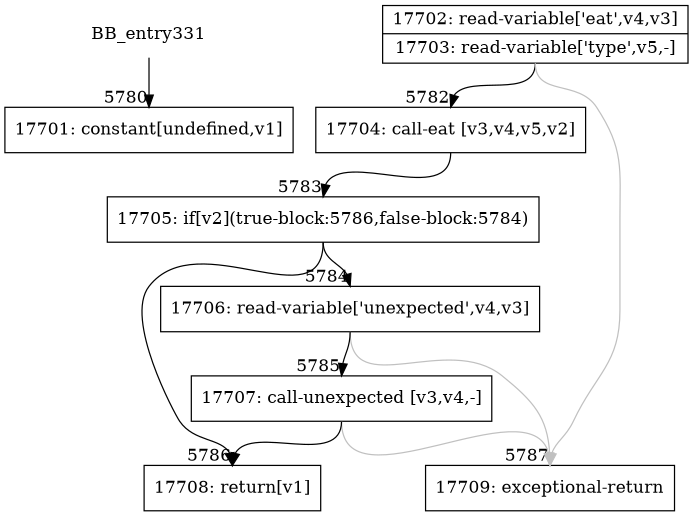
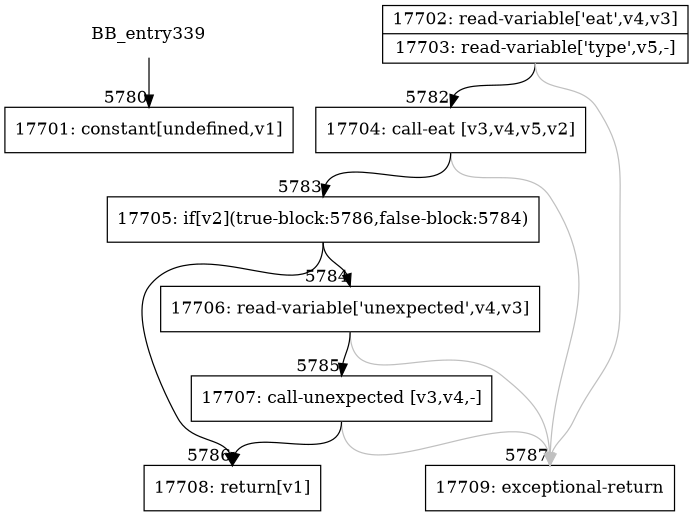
node "BB_entry331": label "BB_entry331" -> "BB_entry339"
edge "17704: call-eat [v3,v4,v5,v2]" -> "17709: exceptional-return": added
